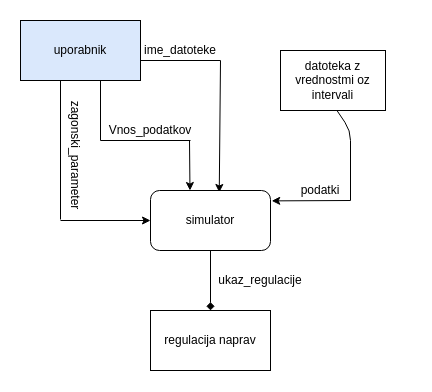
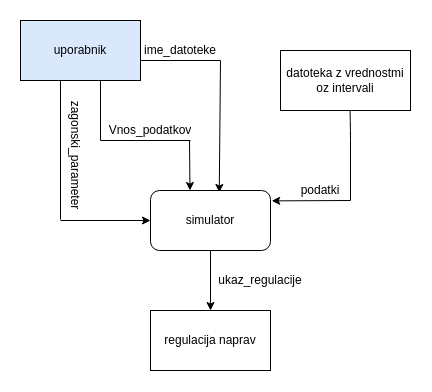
node "datoteka z vrednostmi oz intervali": size 105x60 -> 130x60
edge "simulator" -> "regulacija naprav": arrowhead diamond -> classic
